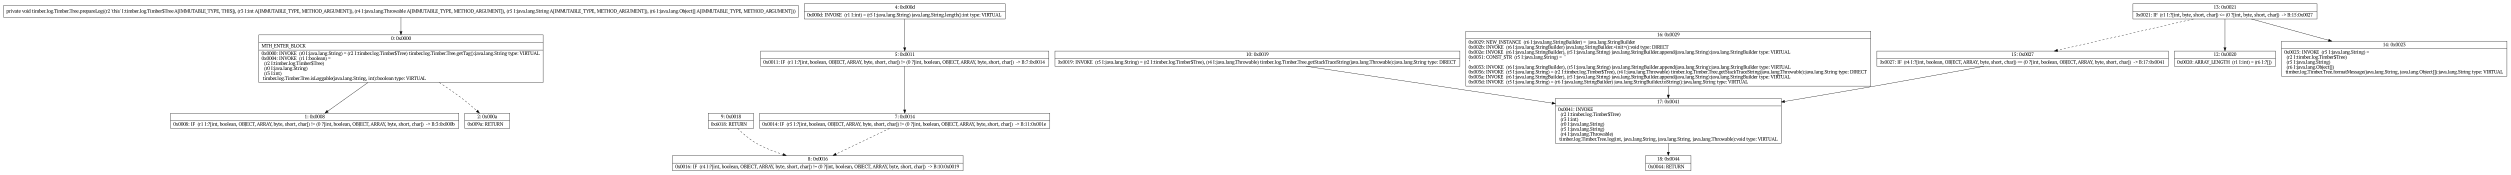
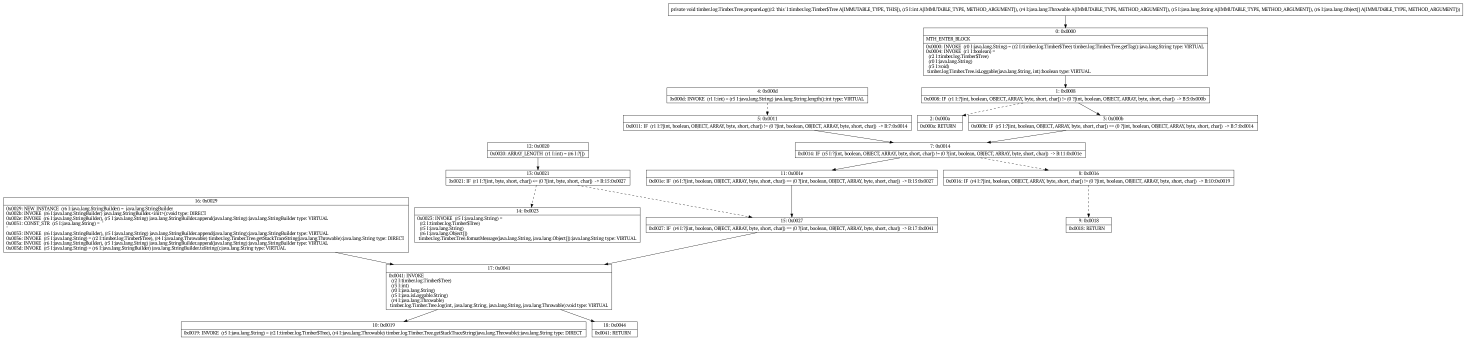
edge "13: 0x0021" -> "14: 0x0023": style solid -> dashed
edge "4: 0x000d" -> "5: 0x0011": style solid -> dashed
edge "13: 0x0021" -> "12: 0x0020": reversed
node "0: 0x0000": text "(r3 I:int)" -> "(r3 I:void)"
edge "10: 0x0019" -> "17: 0x0041": reversed
edge "0: 0x0000" -> "2: 0x000a": now "1: 0x0008" -> "2: 0x000a"
node "3: 0x000b": added
node "2: 0x000a": text "0x009a: RETURN" -> "0x000a: RETURN"
node "9: 0x0018": text "0x6018: RETURN" -> "0x0018: RETURN"
node "17: 0x0041": text "(r5 I:java.lang.String)" -> "(r5 I:java.isLoggable.String)"
edge "9: 0x0018" -> "8: 0x0016": reversed
node "18: 0x0044": text "0x0044: RETURN" -> "0x0041: RETURN"
node "11: 0x001e": added
